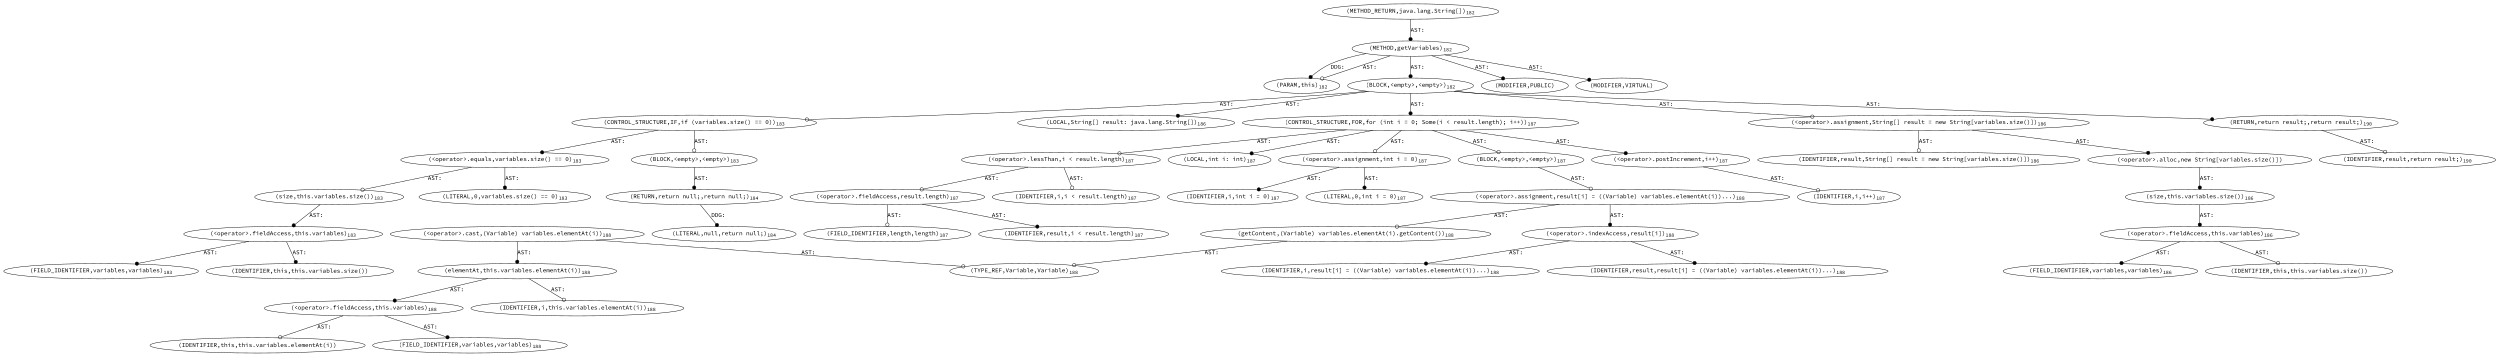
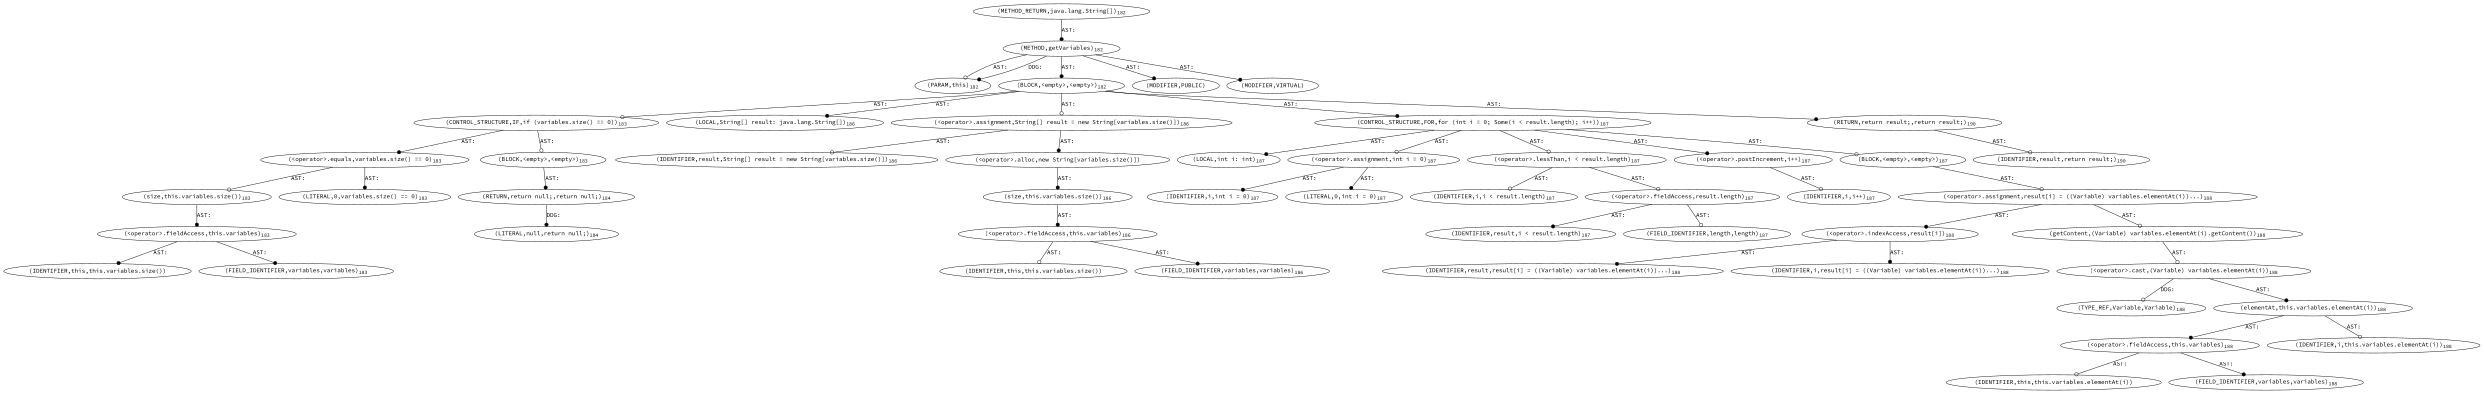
edge "(<operator>.cast,(Variable) variables.elementAt(i))" -> "(TYPE_REF,Variable,Variable)": label "AST: " -> "DDG: "
edge "(getContent,(Variable) variables.elementAt(i).getContent())" -> "(TYPE_REF,Variable,Variable)": now "(getContent,(Variable) variables.elementAt(i).getContent())" -> "(<operator>.cast,(Variable) variables.elementAt(i))"
